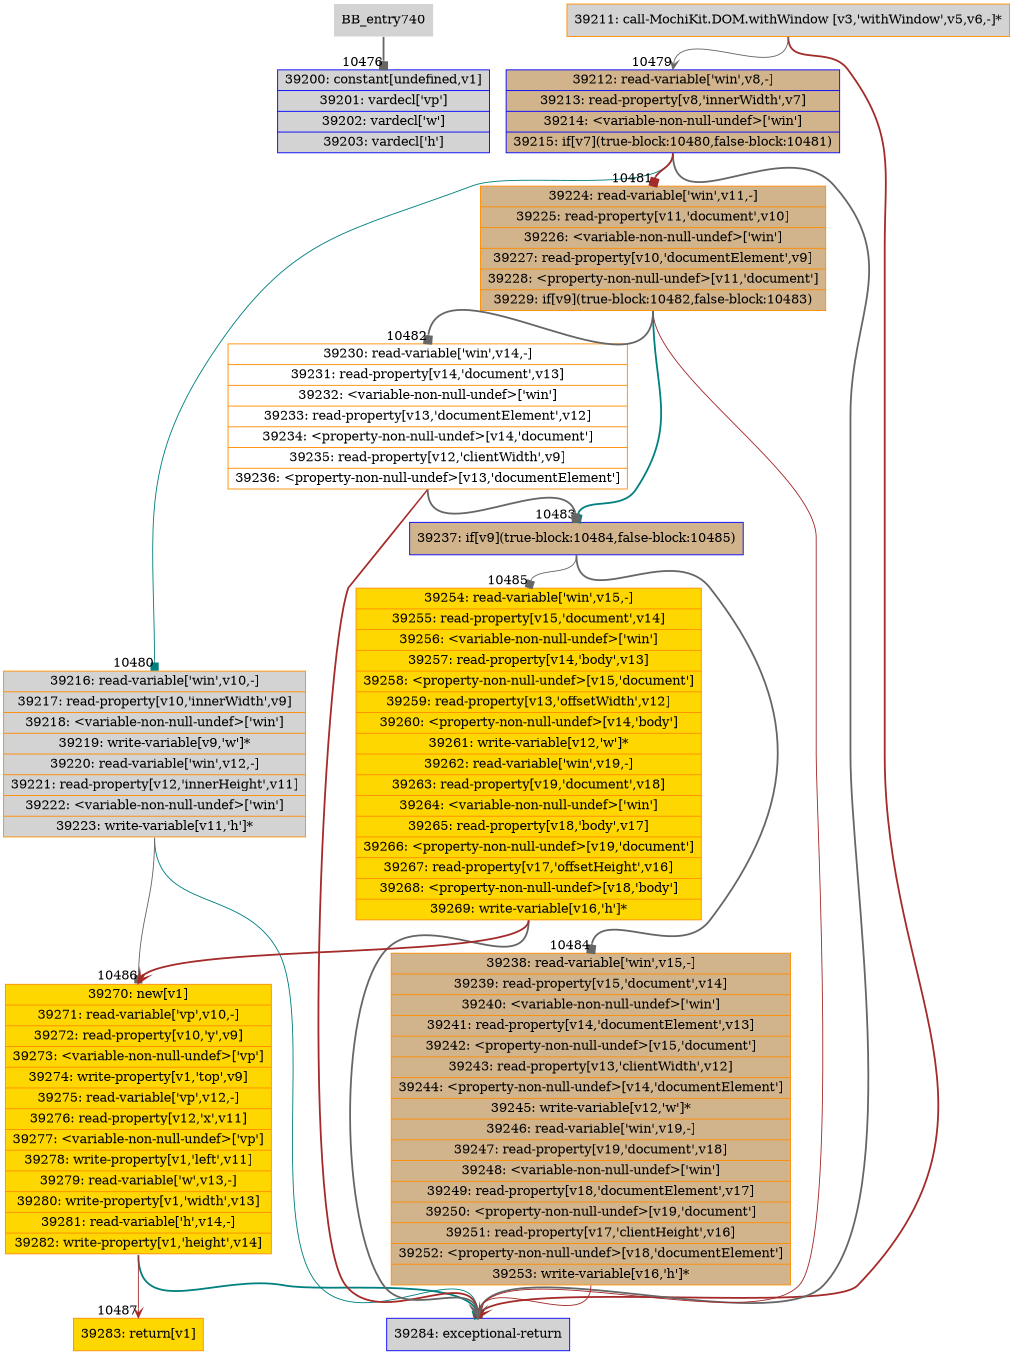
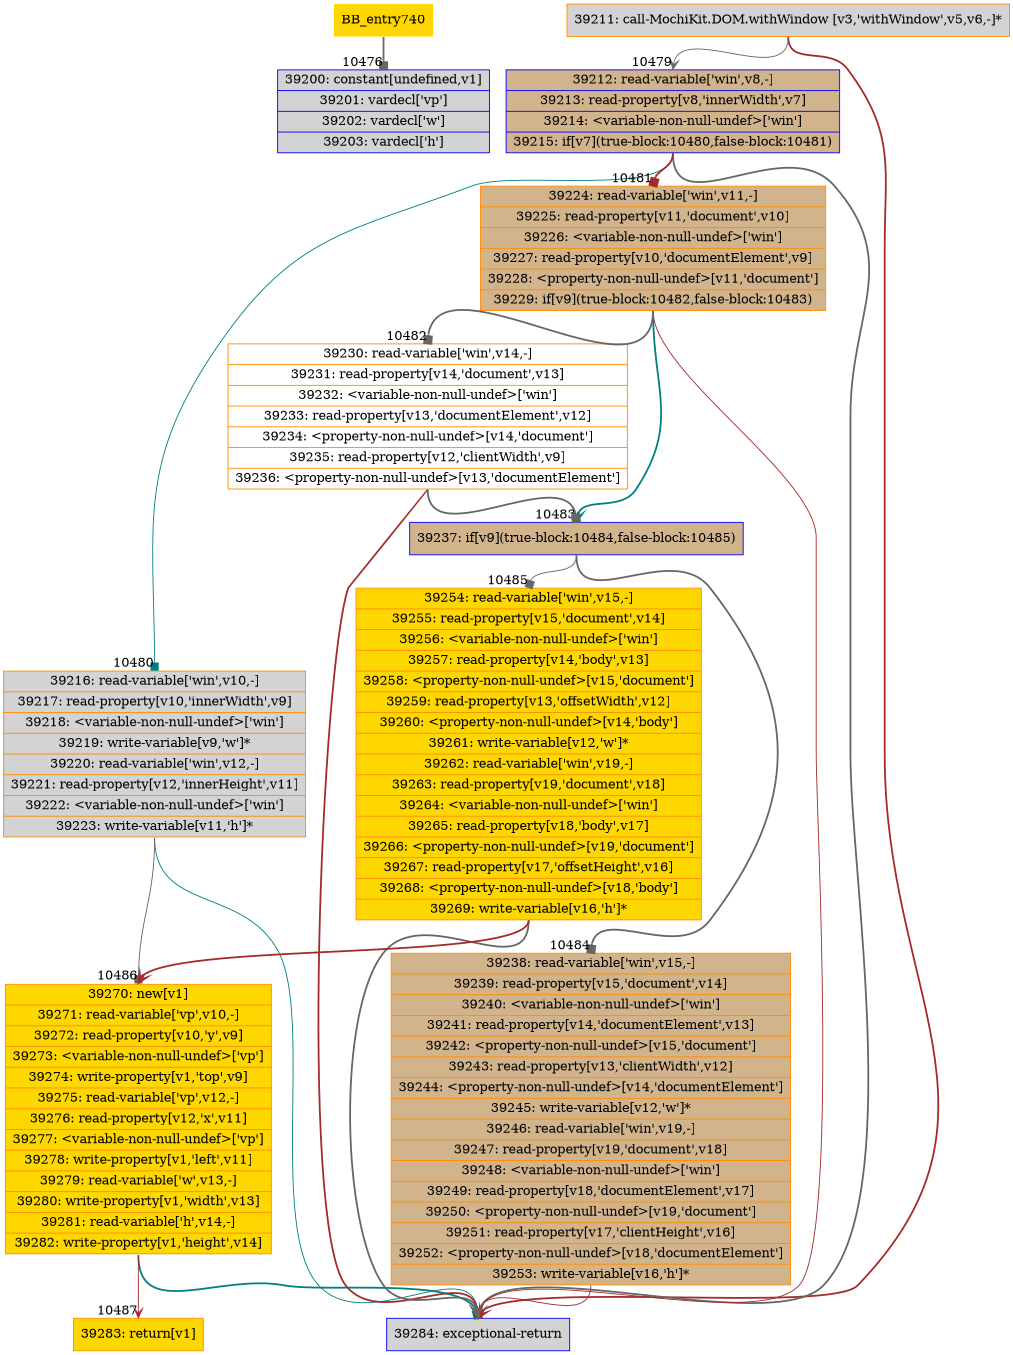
node "BB_entry740": fillcolor lightgrey -> gold
edge "39224: read-variable['win',v11,-]" -> "39237: if[v9](true-block:10484,false-block:10485)": arrowhead box -> vee
